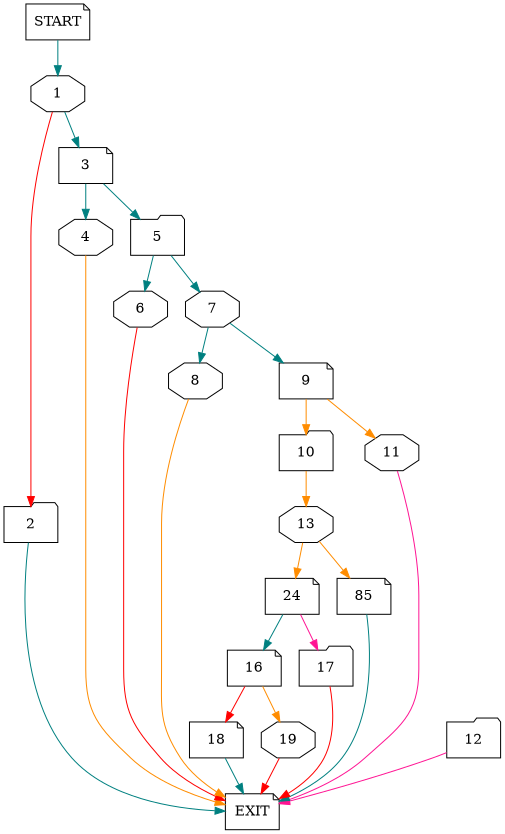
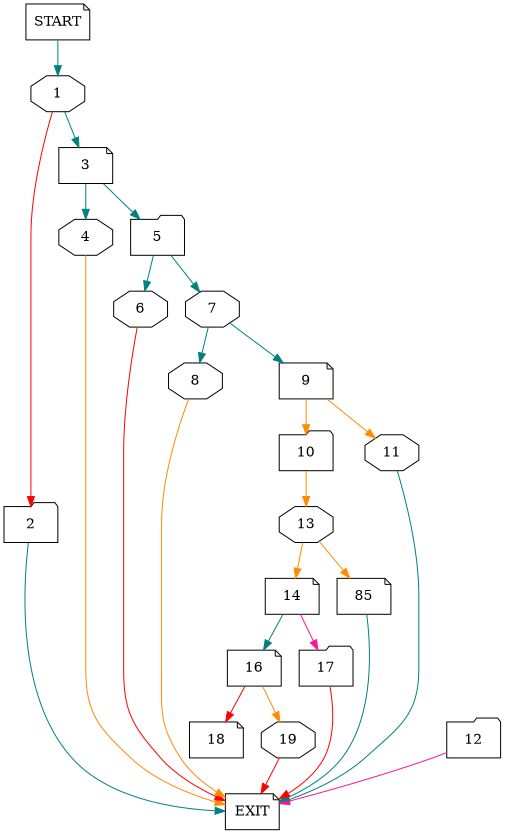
node "24": label "24" -> "14"
edge "11" -> "EXIT": color deeppink -> teal
edge "18" -> "EXIT": removed
